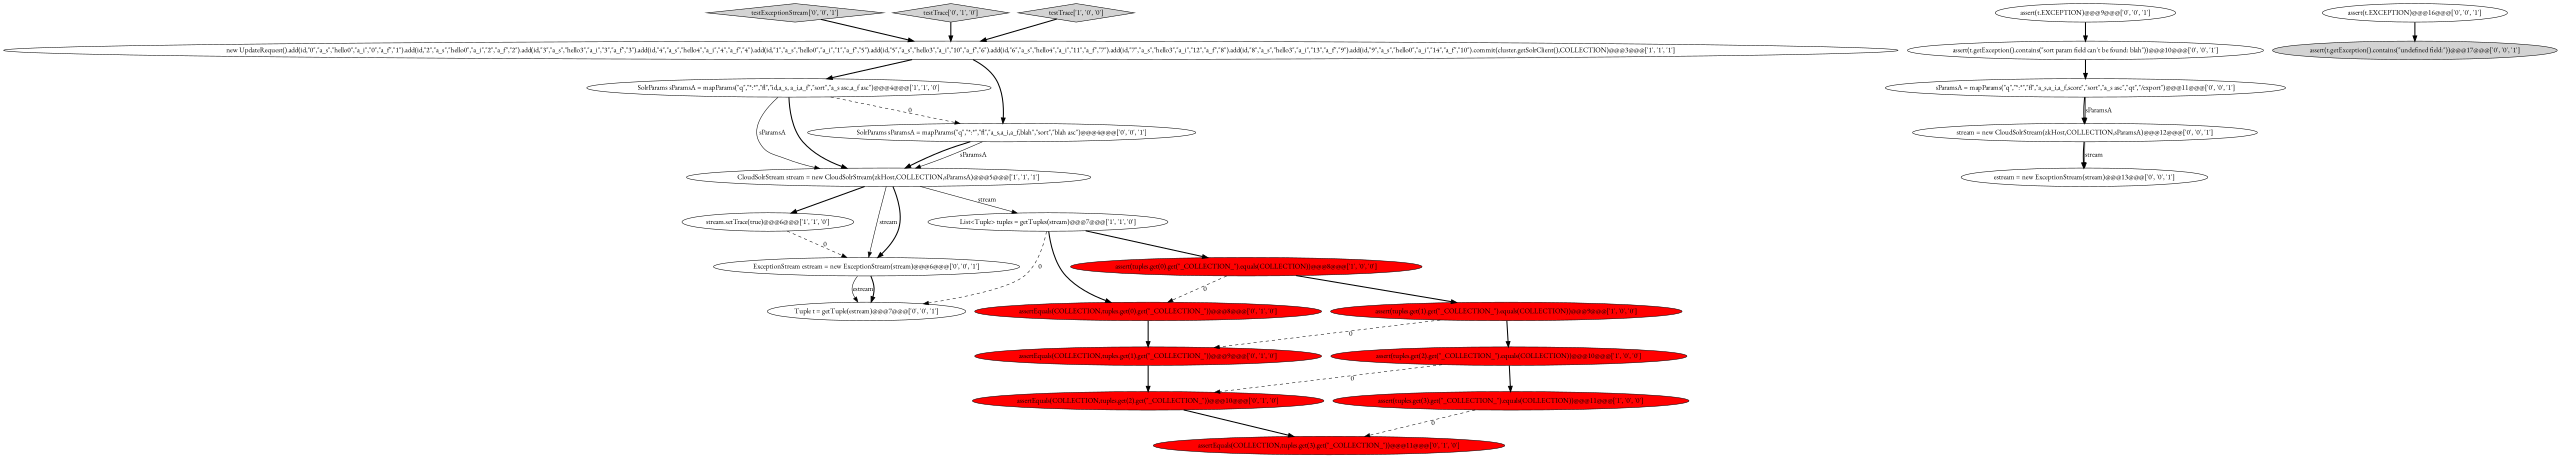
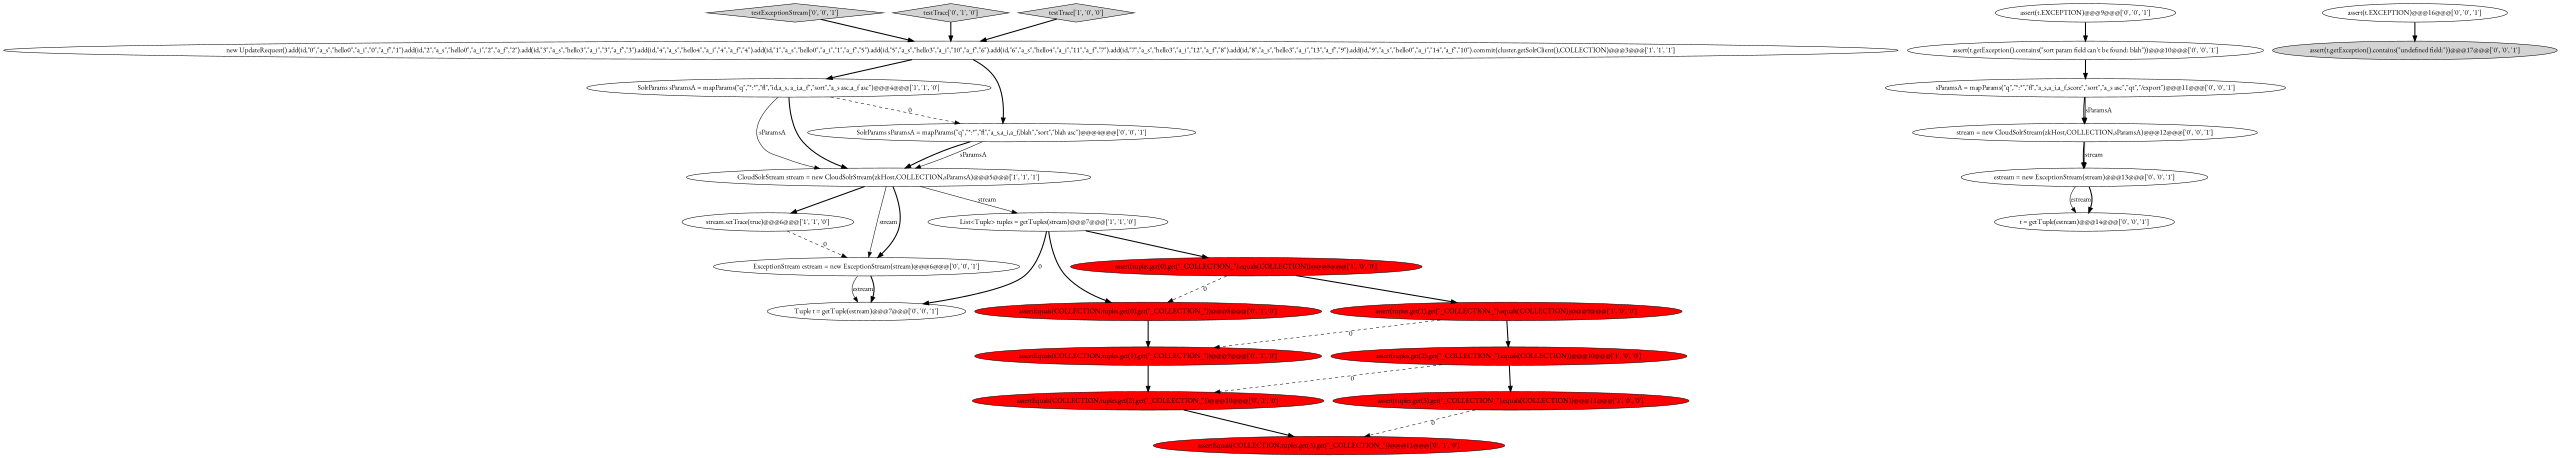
node "t = getTuple(estream)@@@14@@@['0', '0', '1']": added
edge "List<Tuple> tuples = getTuples(stream)@@@7@@@['1', '1', '0']" -> "Tuple t = getTuple(estream)@@@7@@@['0', '0', '1']": style dashed -> bold
